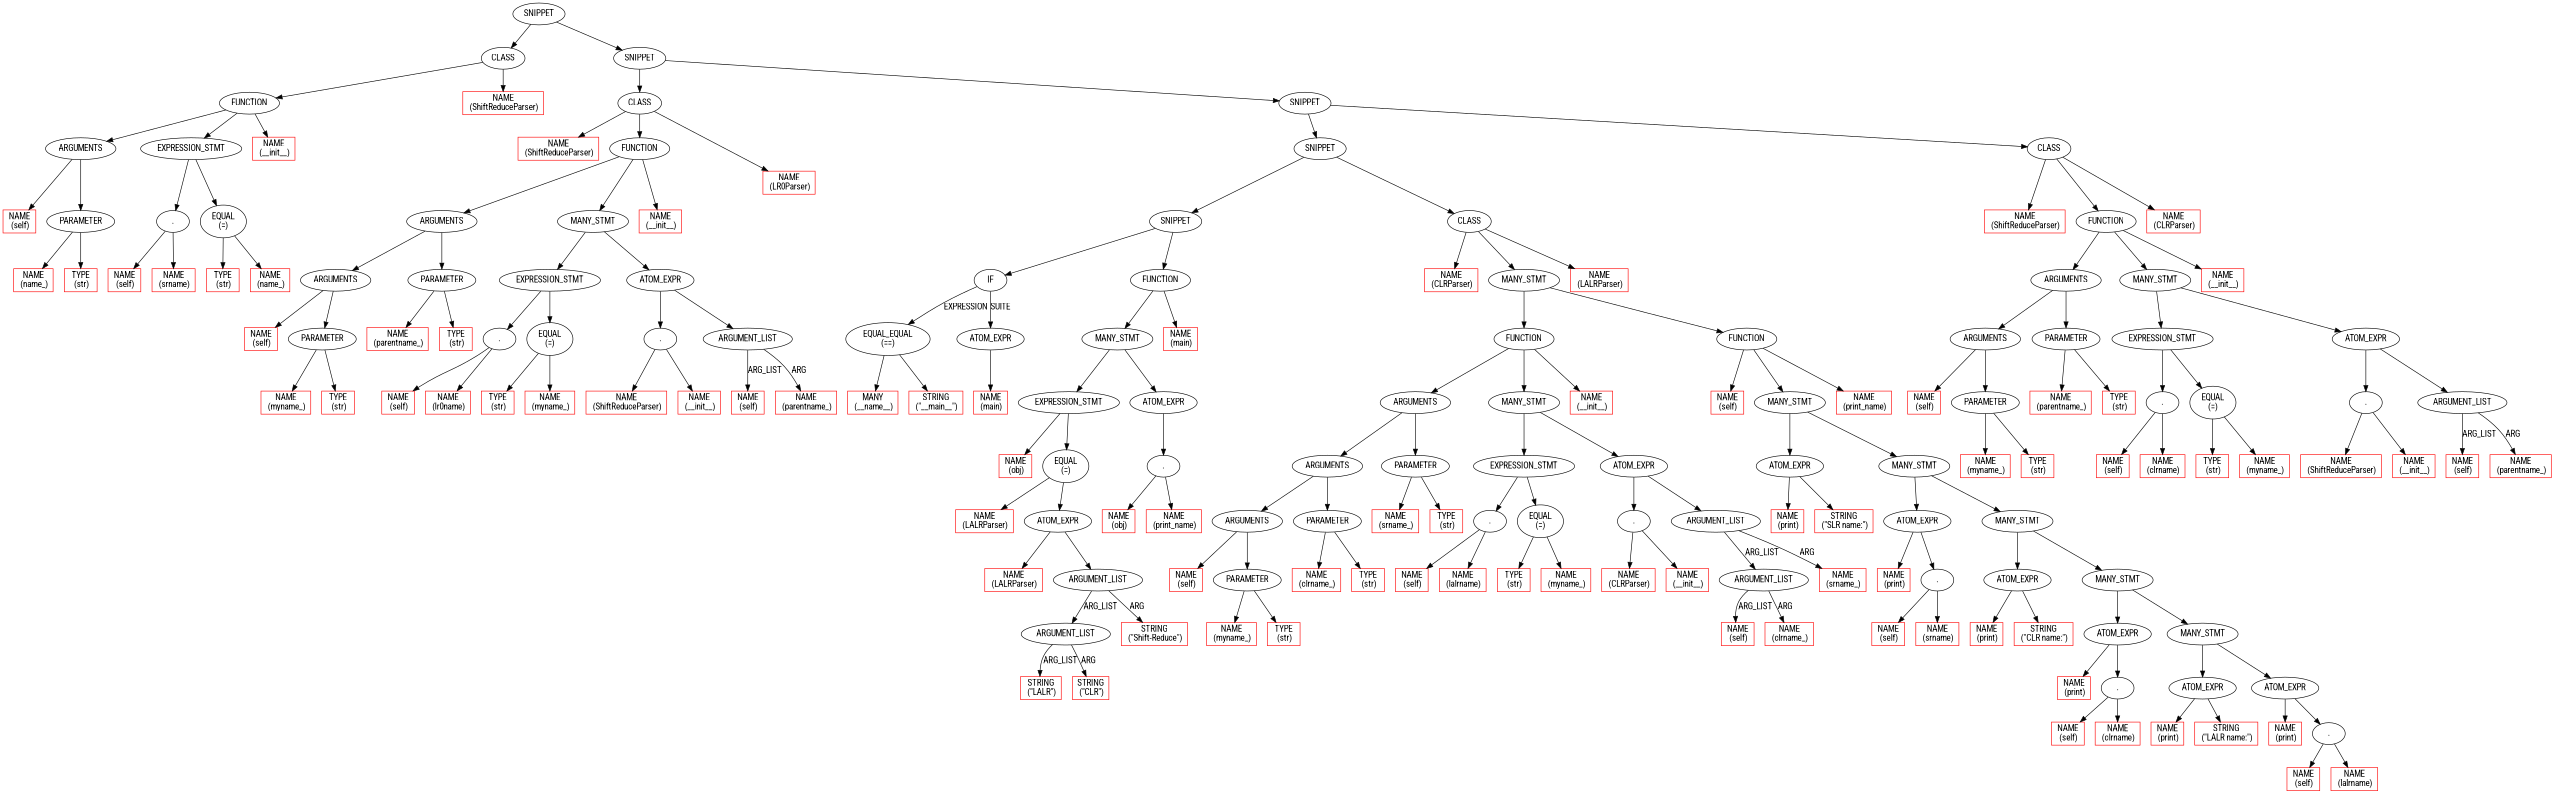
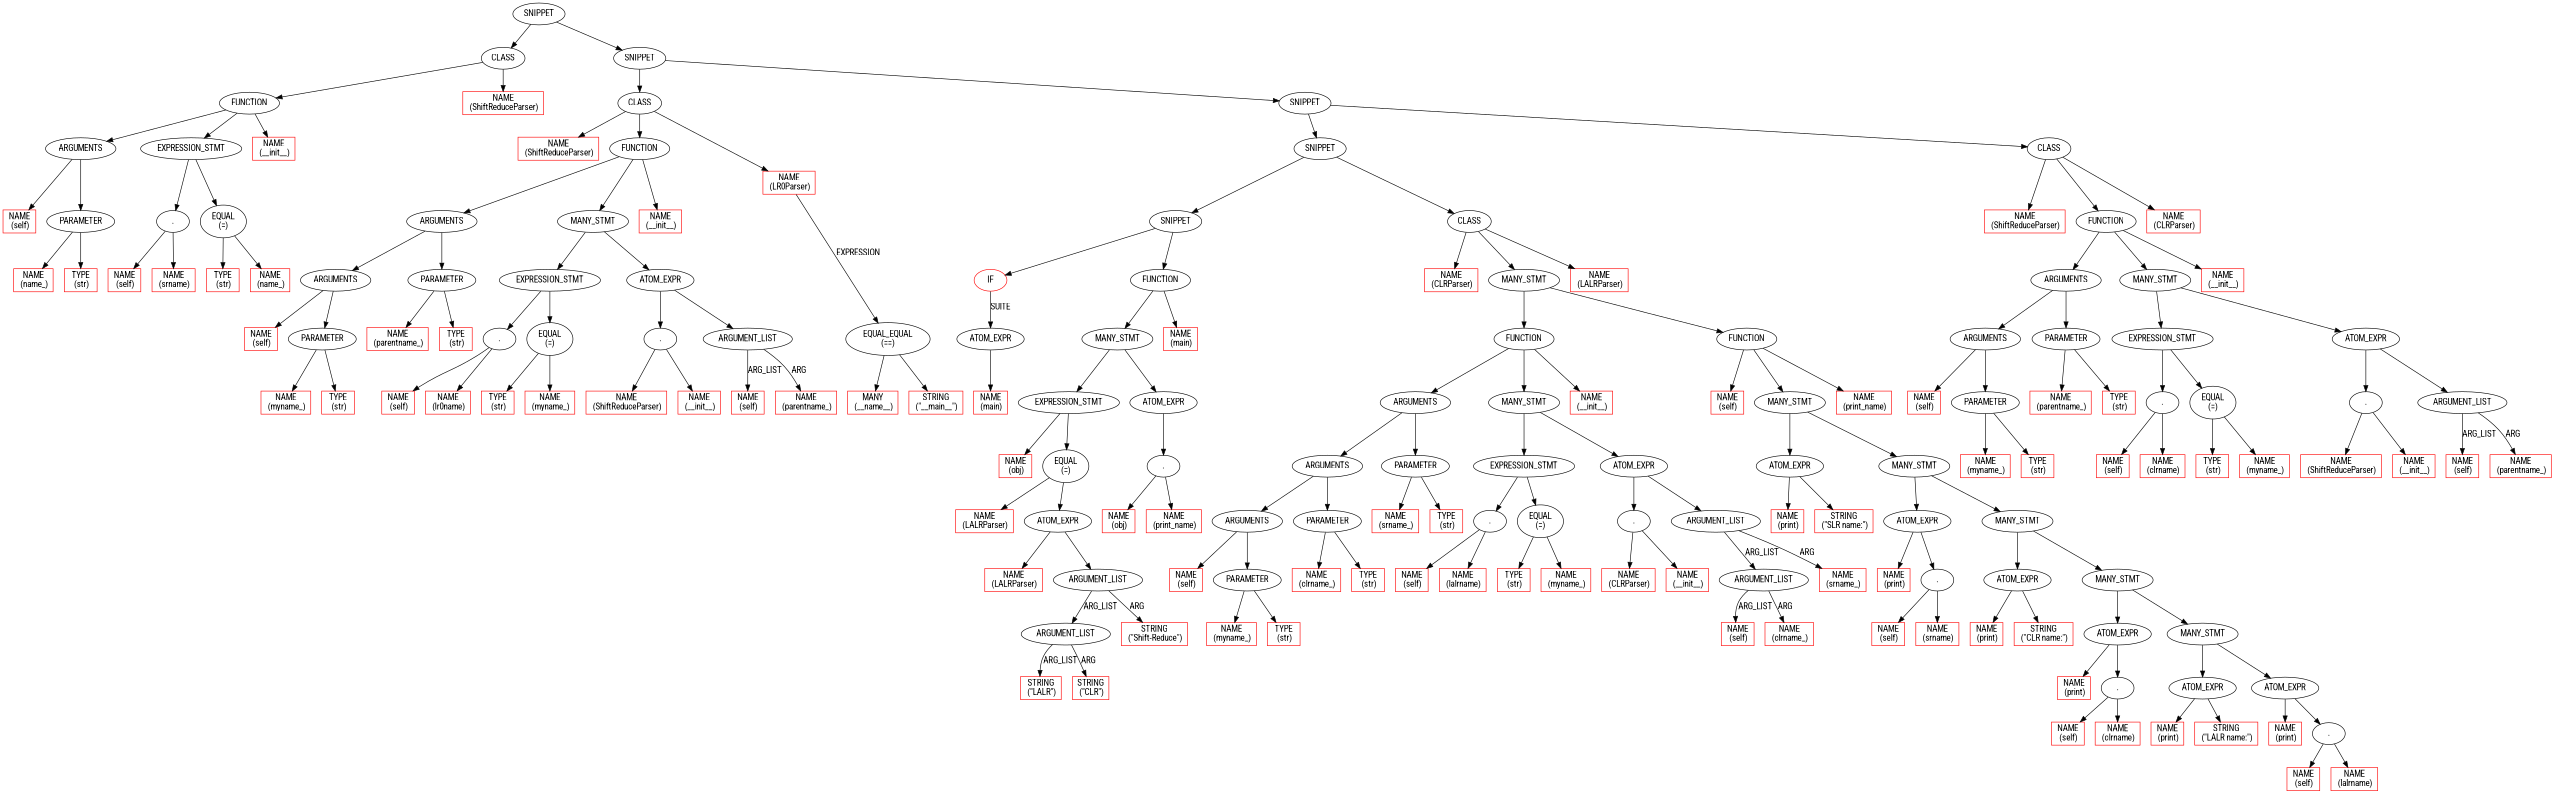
node "IF": color black -> red
edge "IF" -> "EQUAL_EQUAL (==)": now "NAME (LR0Parser)" -> "EQUAL_EQUAL (==)"
